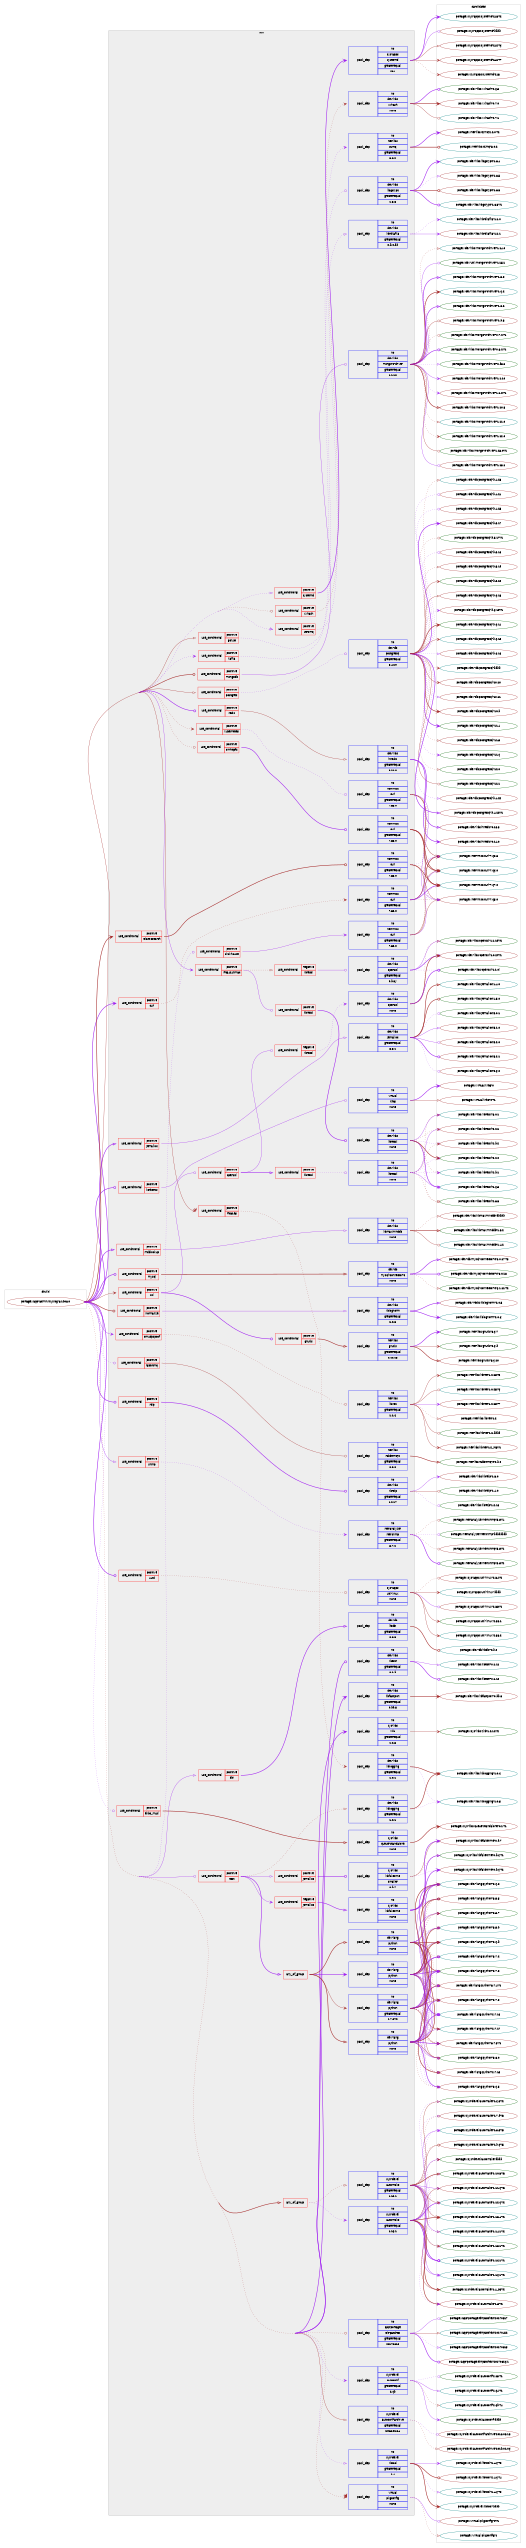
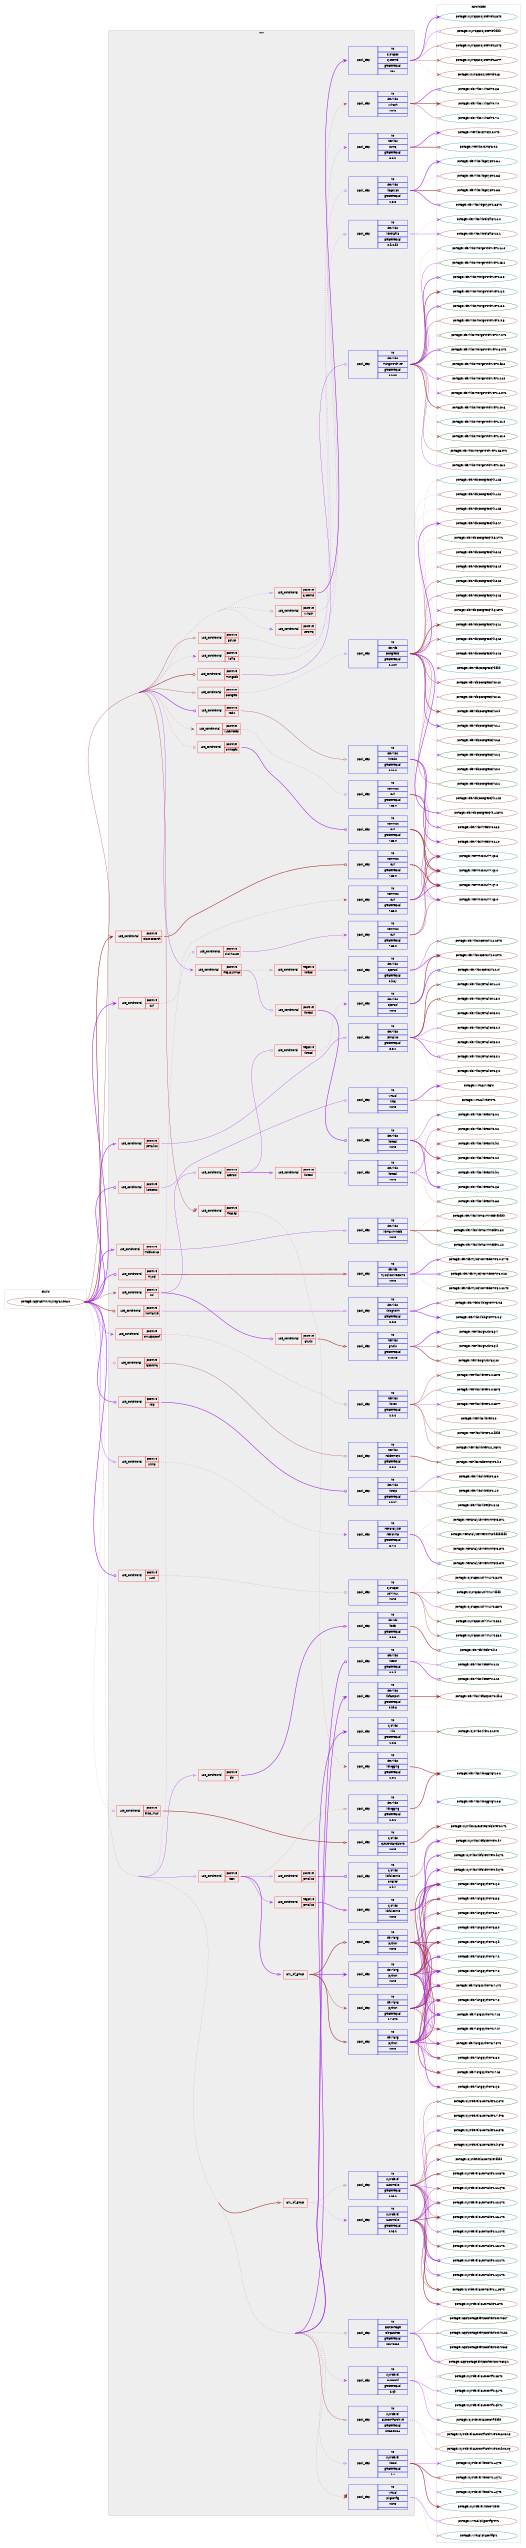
node "portage://dev-util/mongo-c-driver-1.15.1": label "portage://dev-util/mongo-c-driver-1.15.1" -> "portage://dev-libs/mongo-c-driver-1.15.1"
